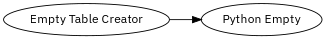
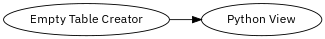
node "Python Empty": label "Python Empty" -> "Python View"
